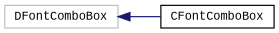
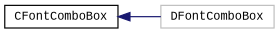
edge "CFontComboBox" -> "DFontComboBox": reversed
